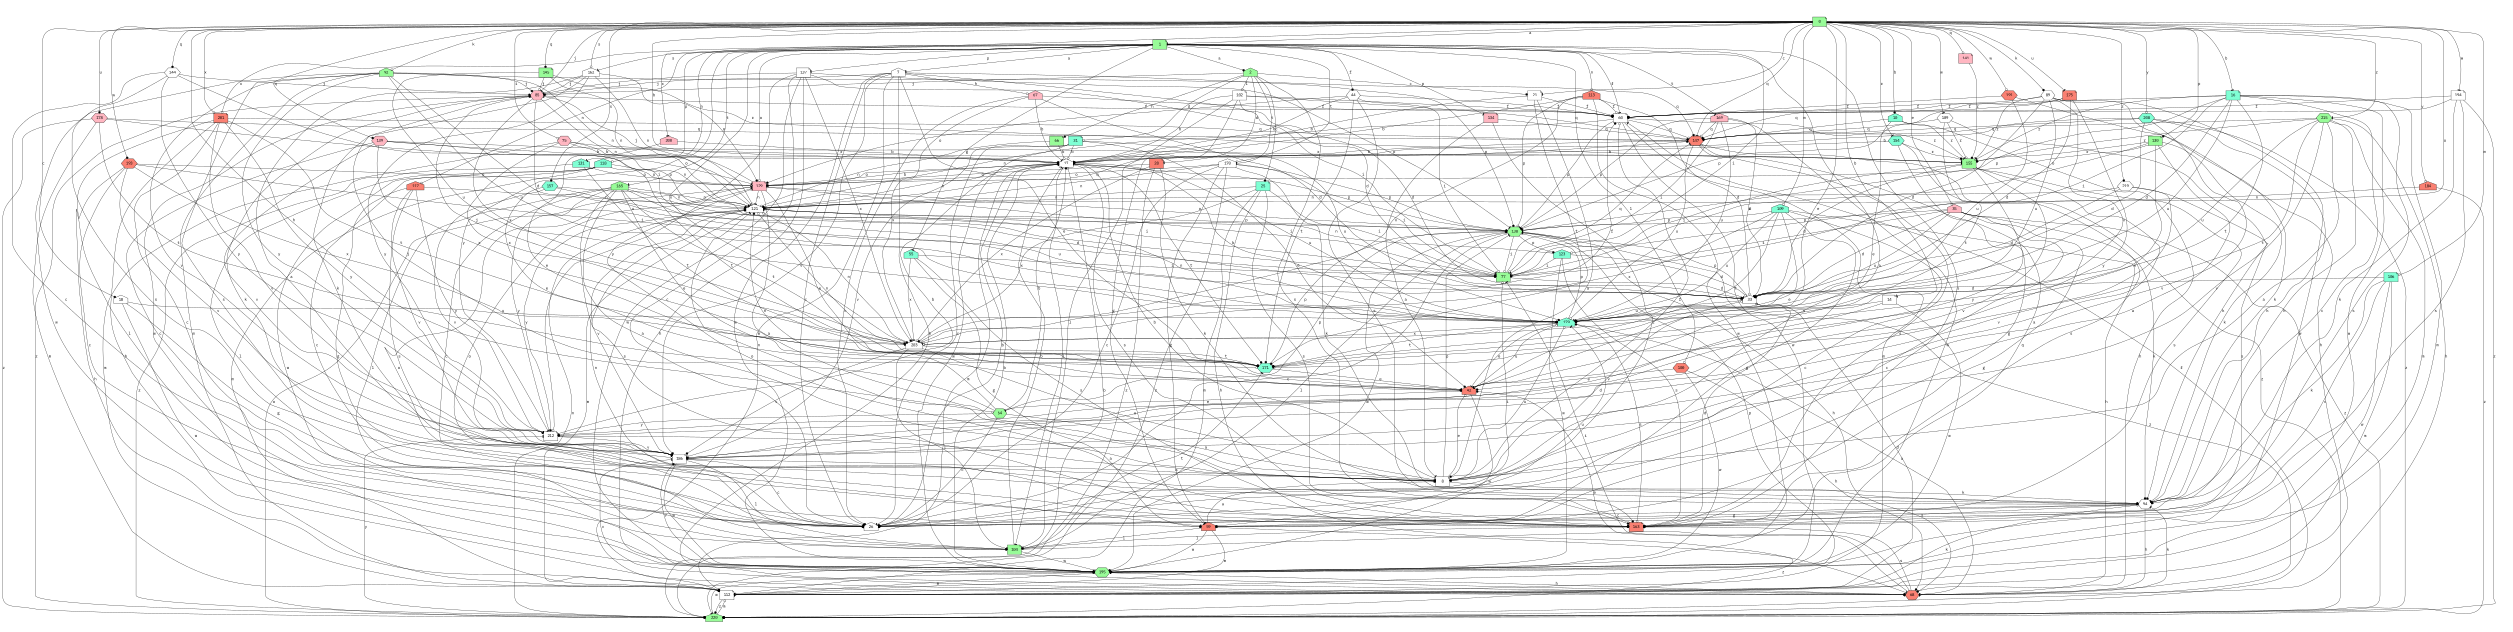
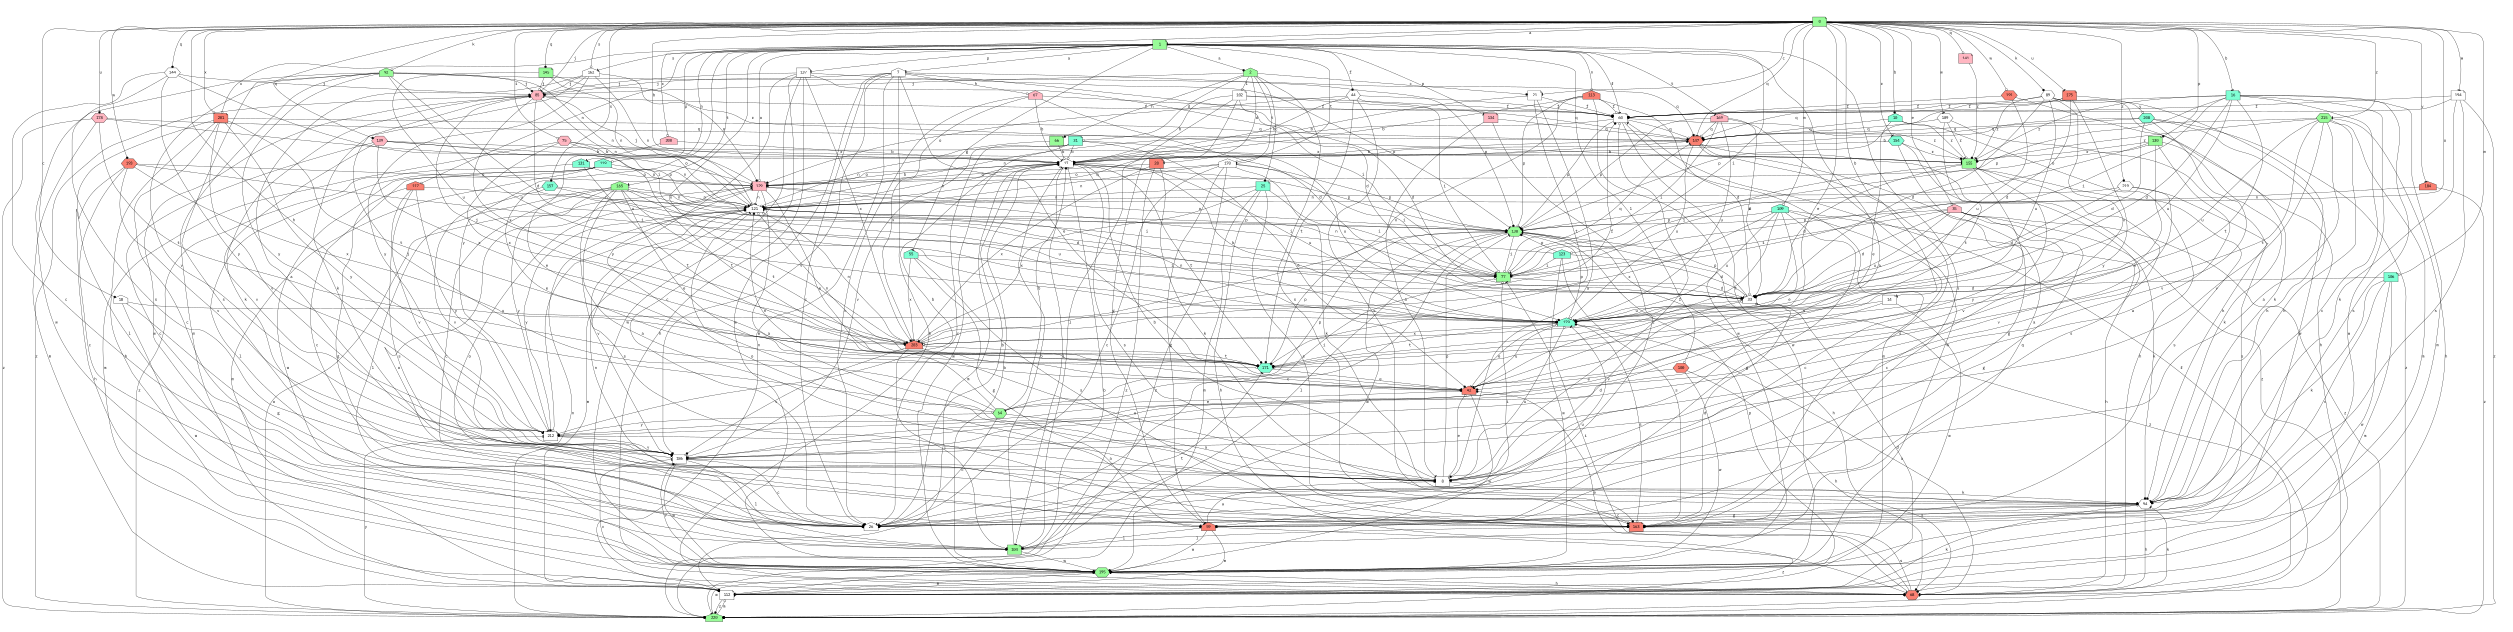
edge "0" -> "208": now "175" -> "208"
edge "0" -> "184": arrowhead odot -> tee
edge "0" -> "200": arrowhead tee -> odot
node "118": label "118" -> "119"
edge "138" -> "123": reversed
node "203": fillcolor white -> salmon
edge "64" -> "77": added, label "i"
